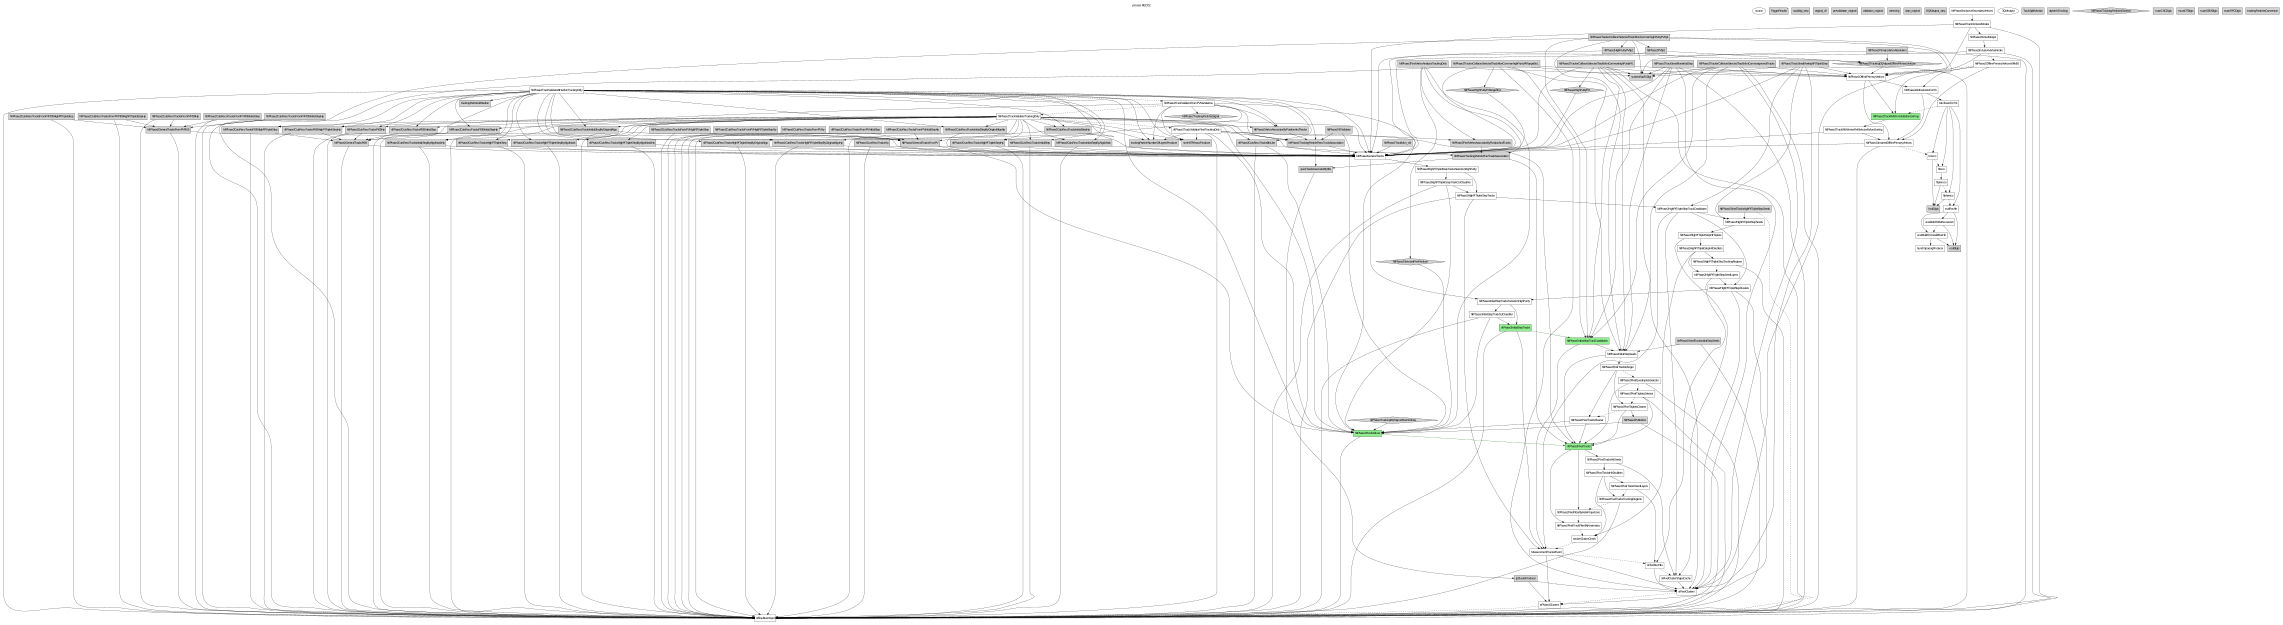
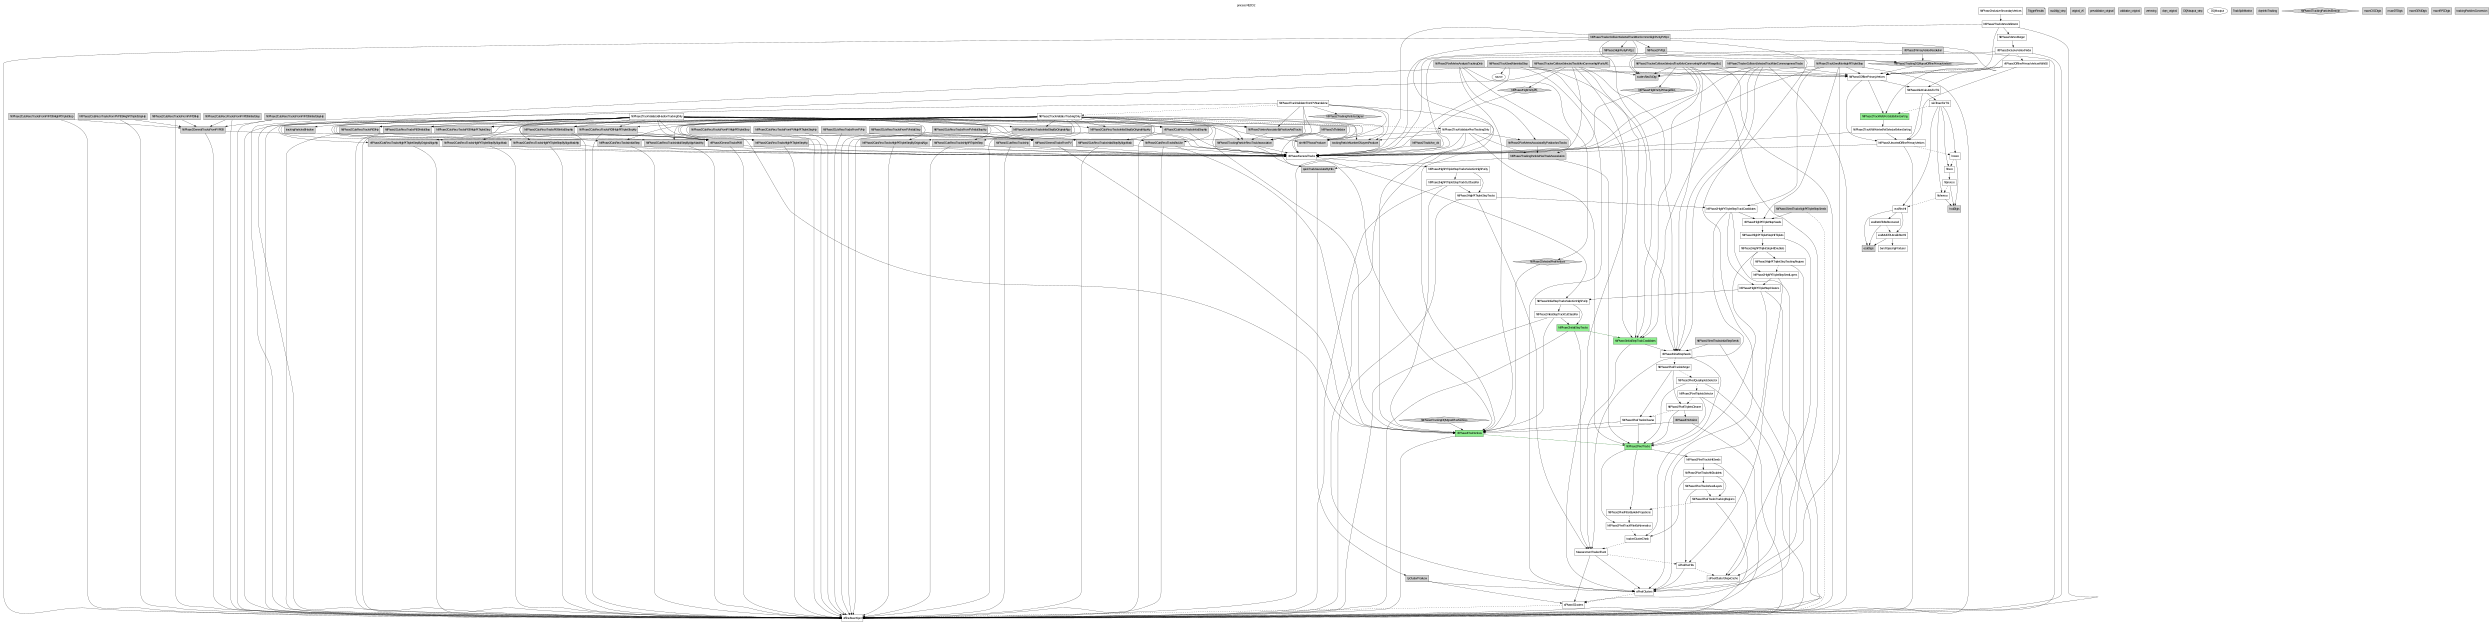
edge "hltPhase2TrackSeedMoninitialStep" -> "scalersRawToDigi": now "hltPhase2TrackSeedMoninitialStep" -> "source"
edge "hltPhase2TrackValidatorBHadronTrackingOnly" -> "hltPhase2TrackValidatorFromPVStandalone": removed
edge "hltPhase2TrackValidatorTrackingOnly" -> "hltPhase2GeneralTracksPt09": added
